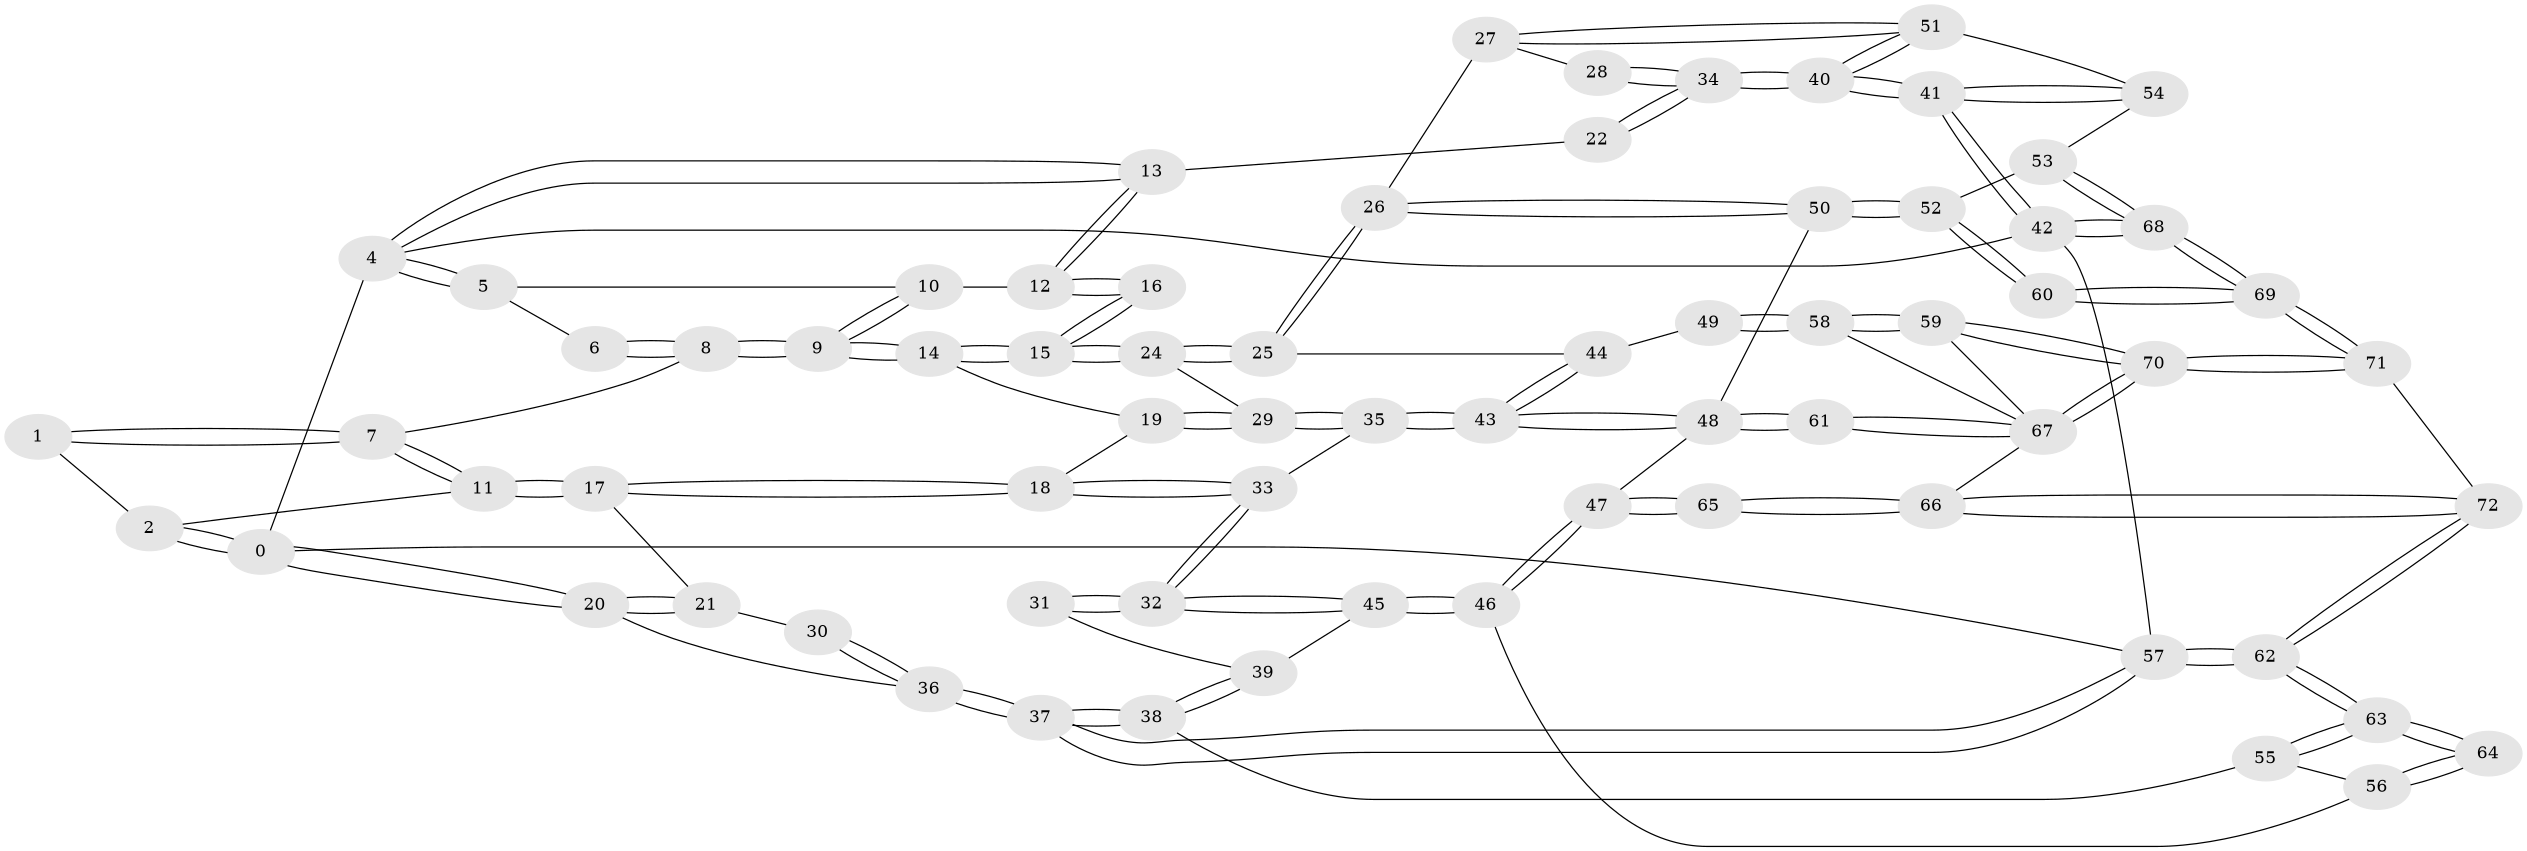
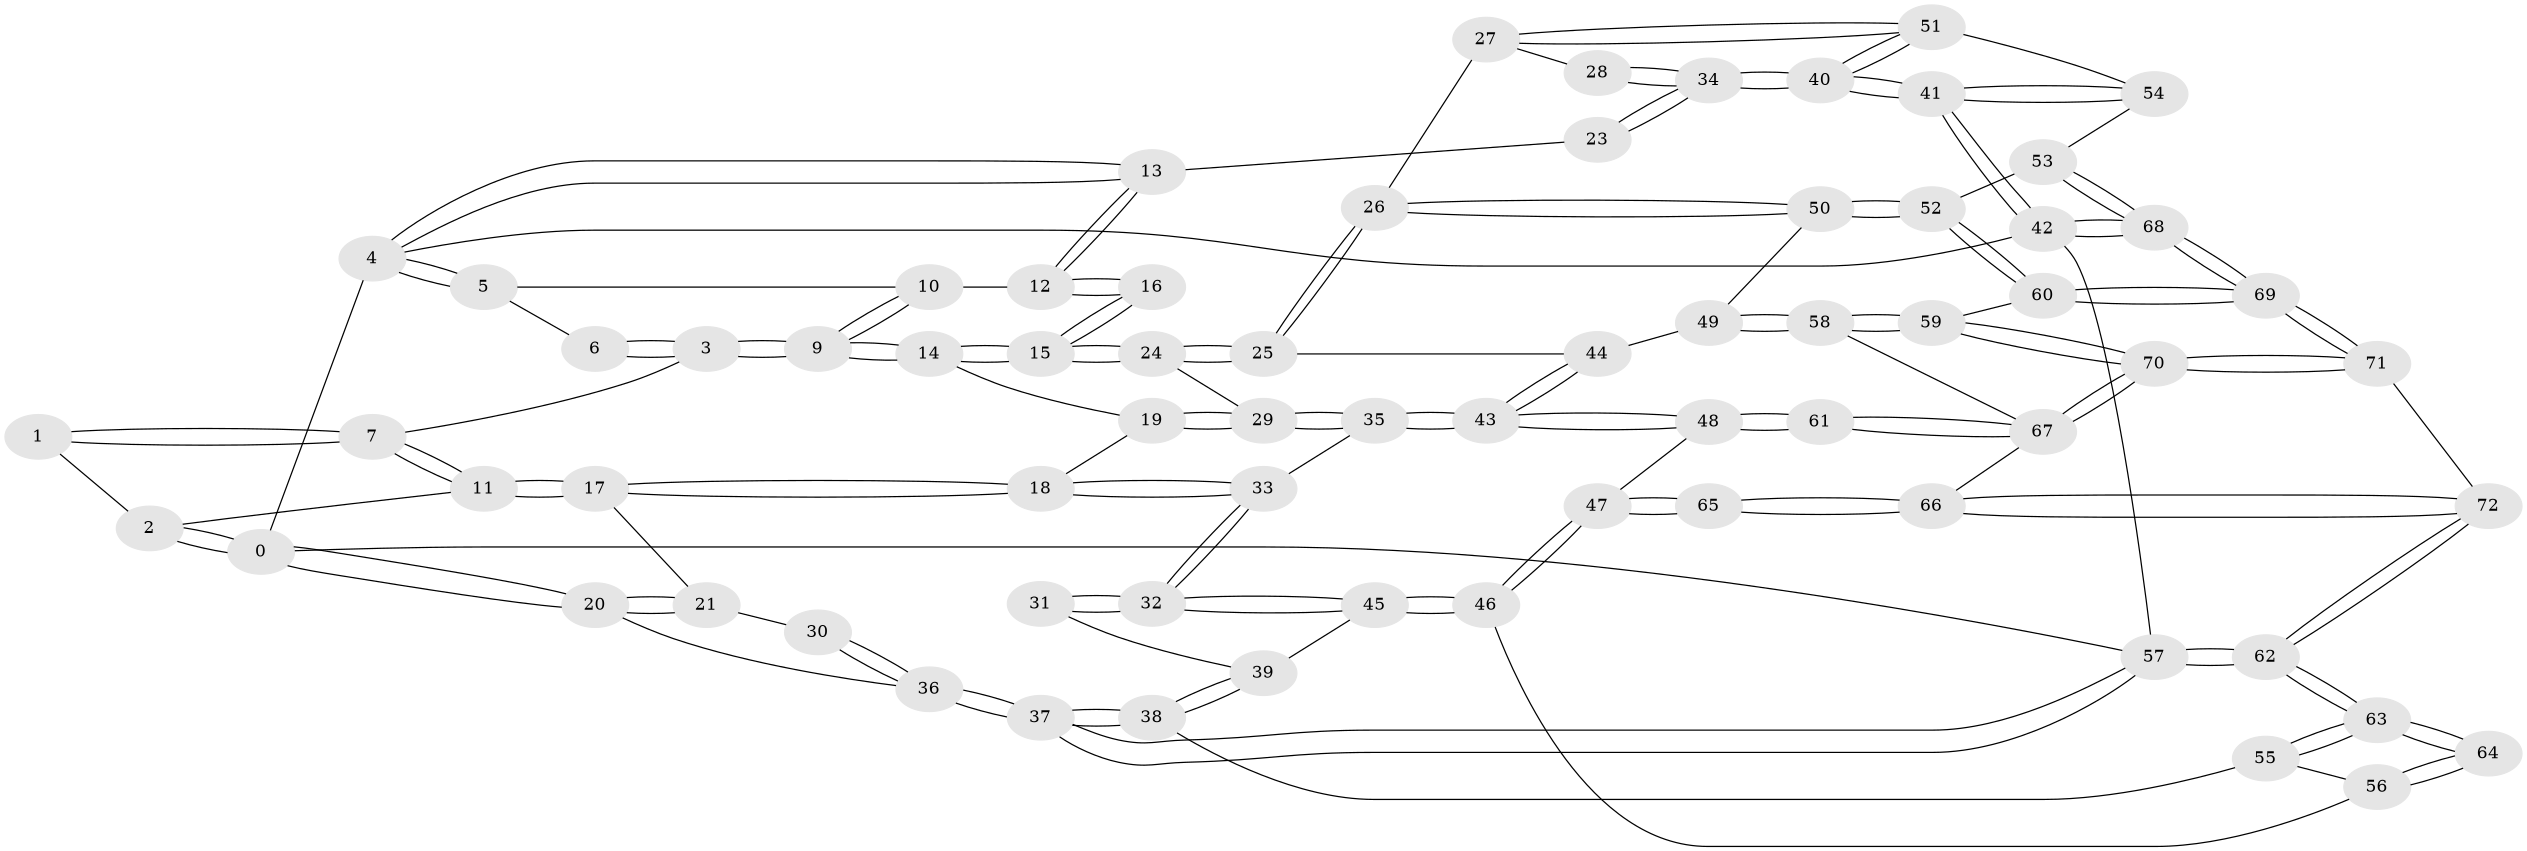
node "22": label "22" -> "23"
edge "50" -- "48": now "50" -- "49"
node "8": label "8" -> "3"
edge "59" -- "67": now "59" -- "60"
